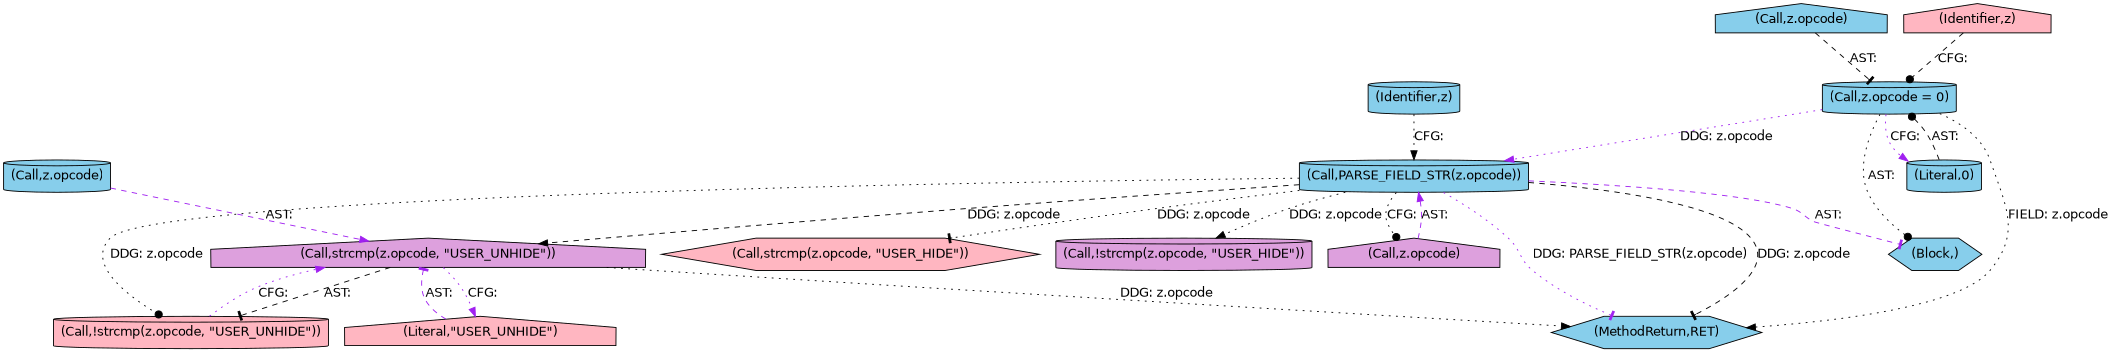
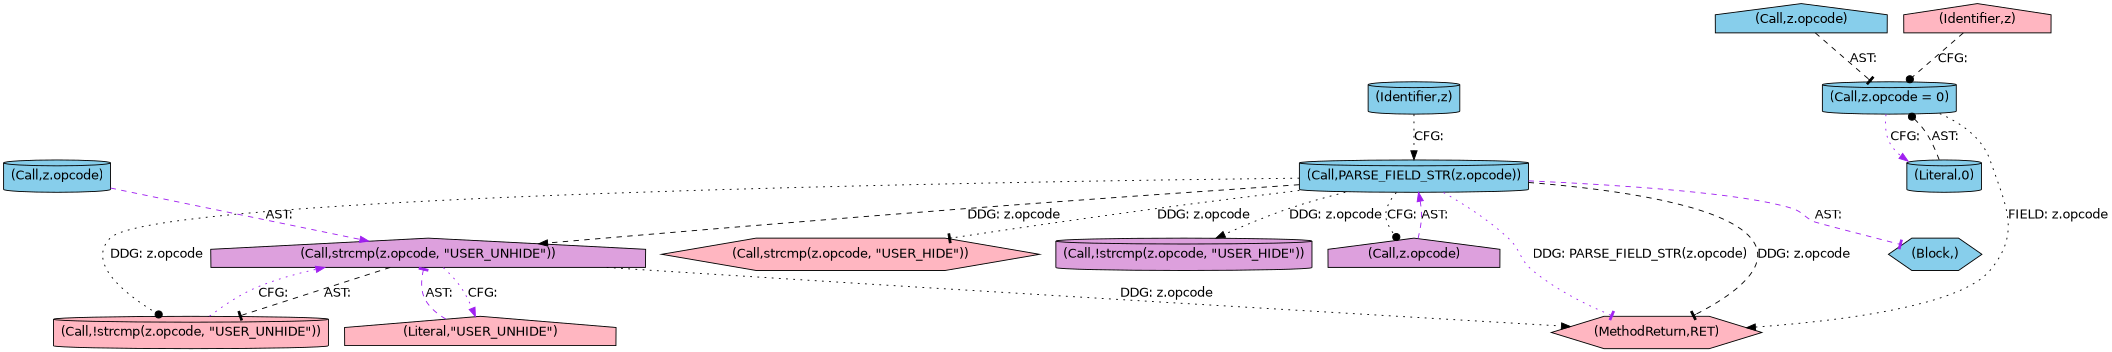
edge "(Call,z.opcode = 0)" -> "(Call,PARSE_FIELD_STR(z.opcode))": removed, label "DDG: z.opcode"
edge "(Call,z.opcode = 0)" -> "(Block,)": removed, label "AST:"
node "(MethodReturn,RET)": fillcolor skyblue -> lightpink
